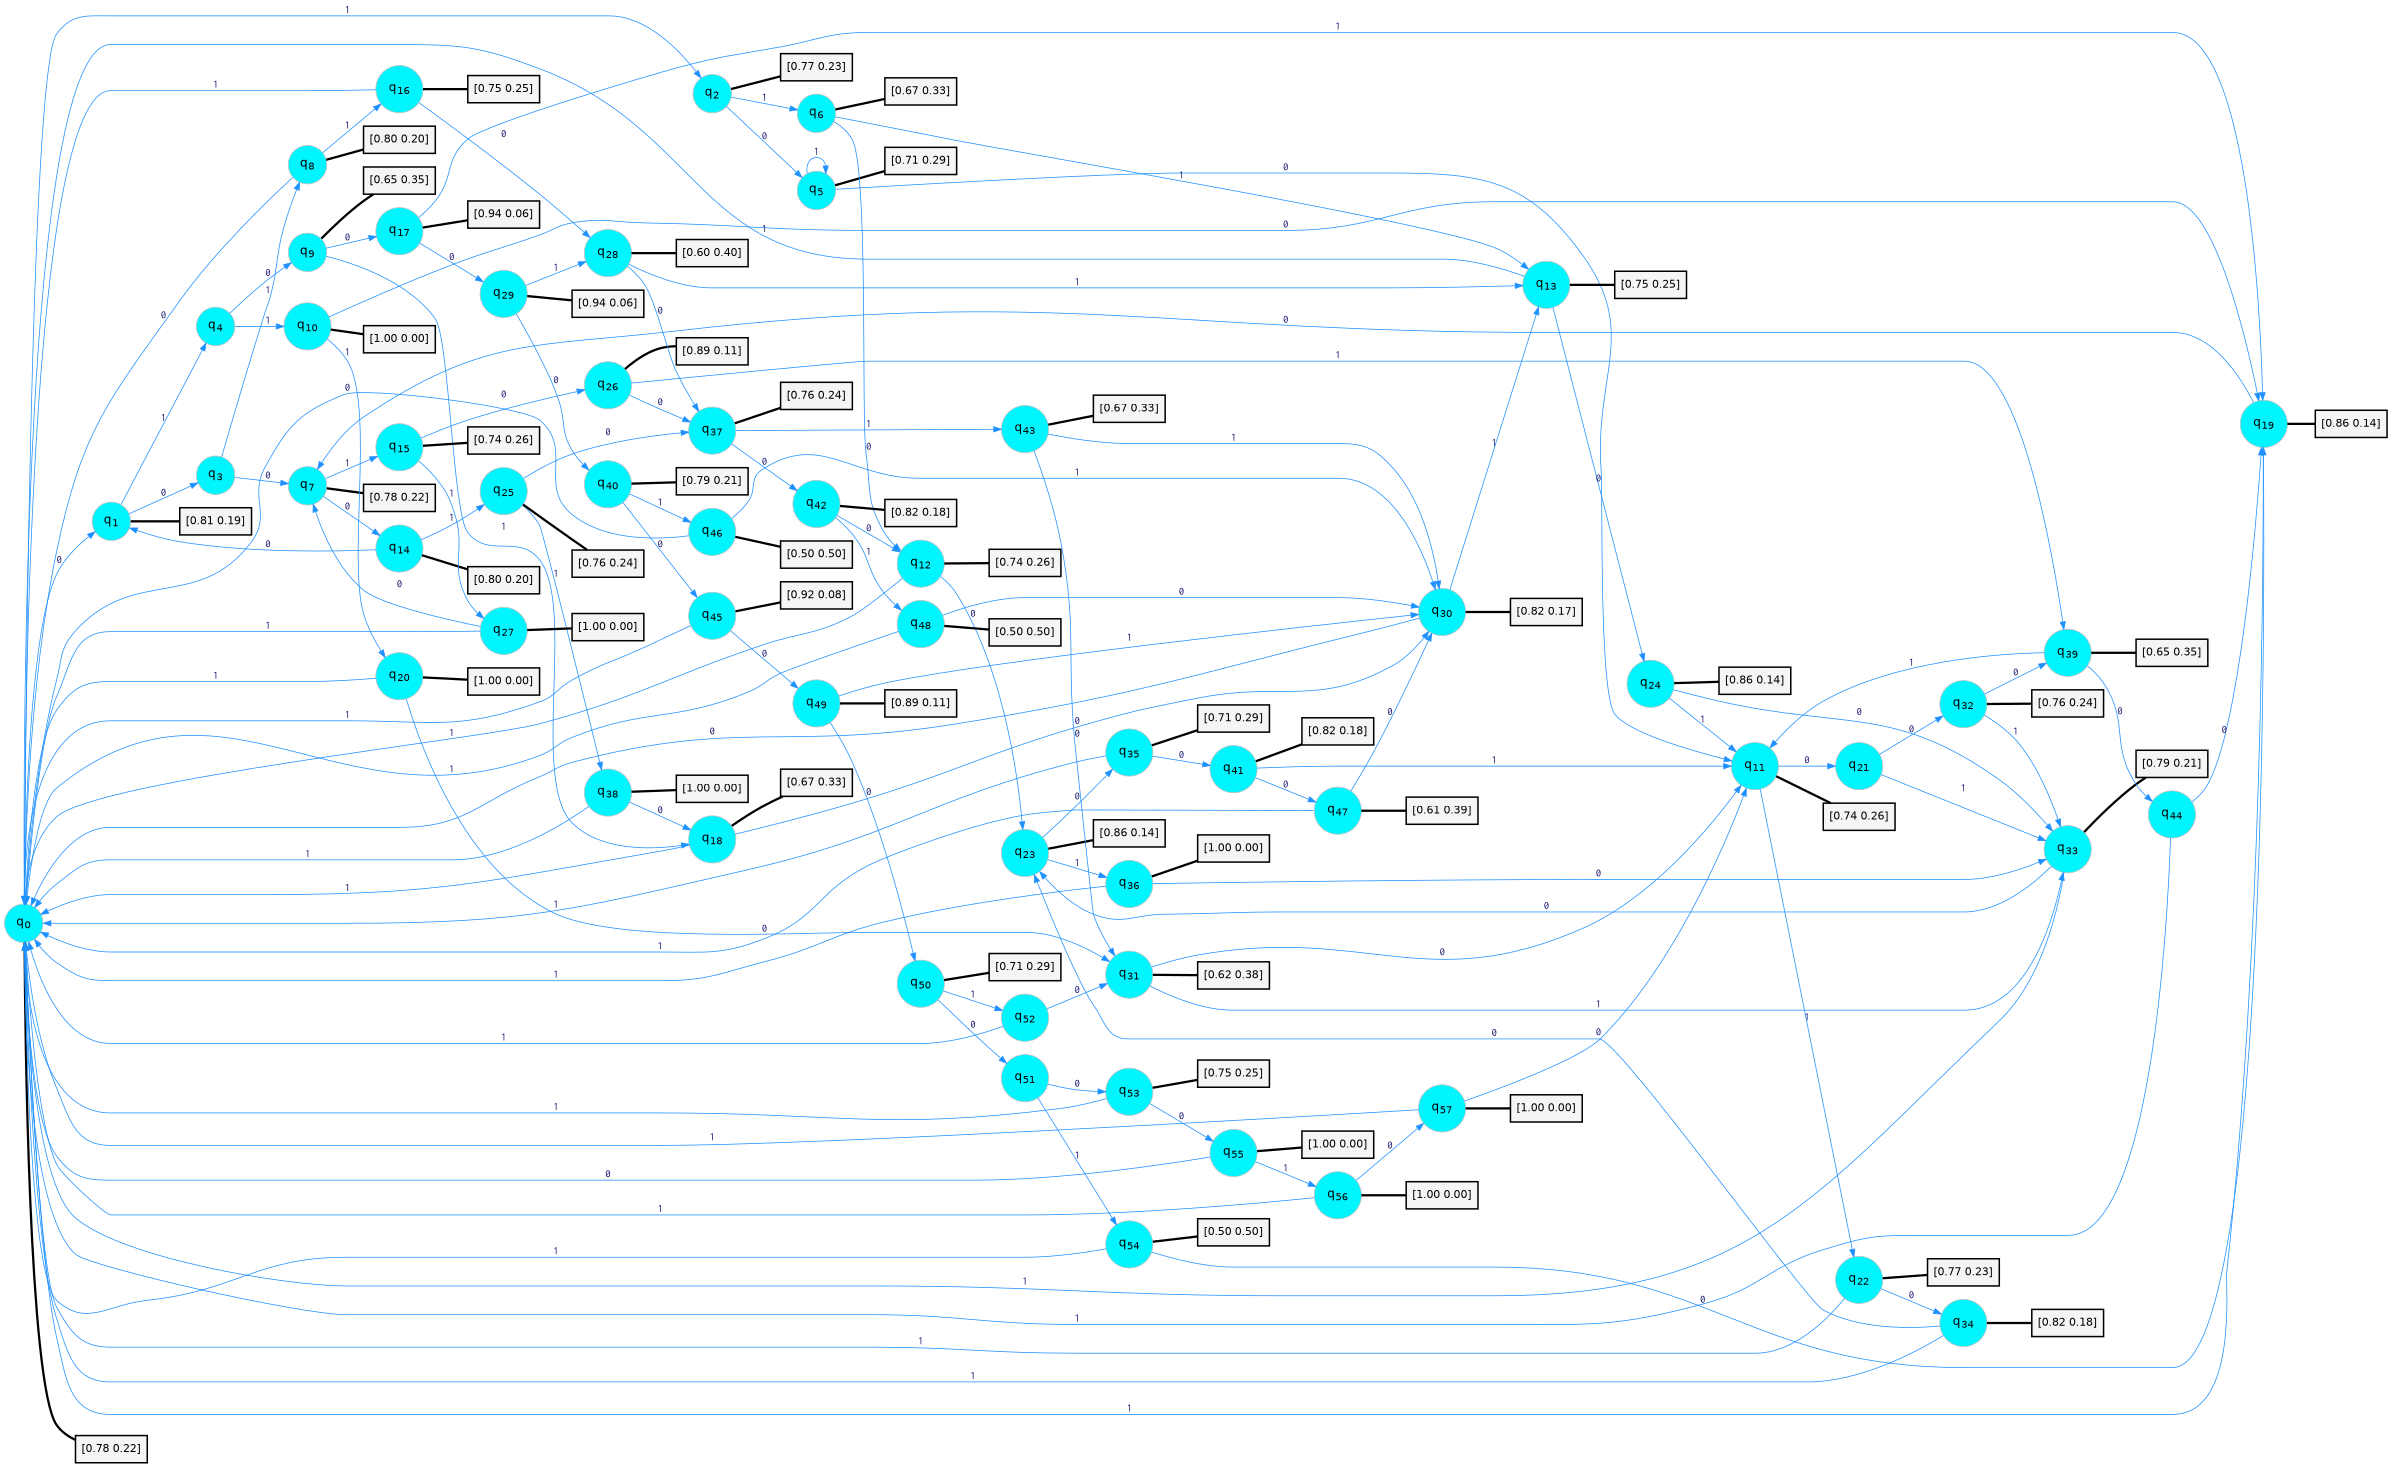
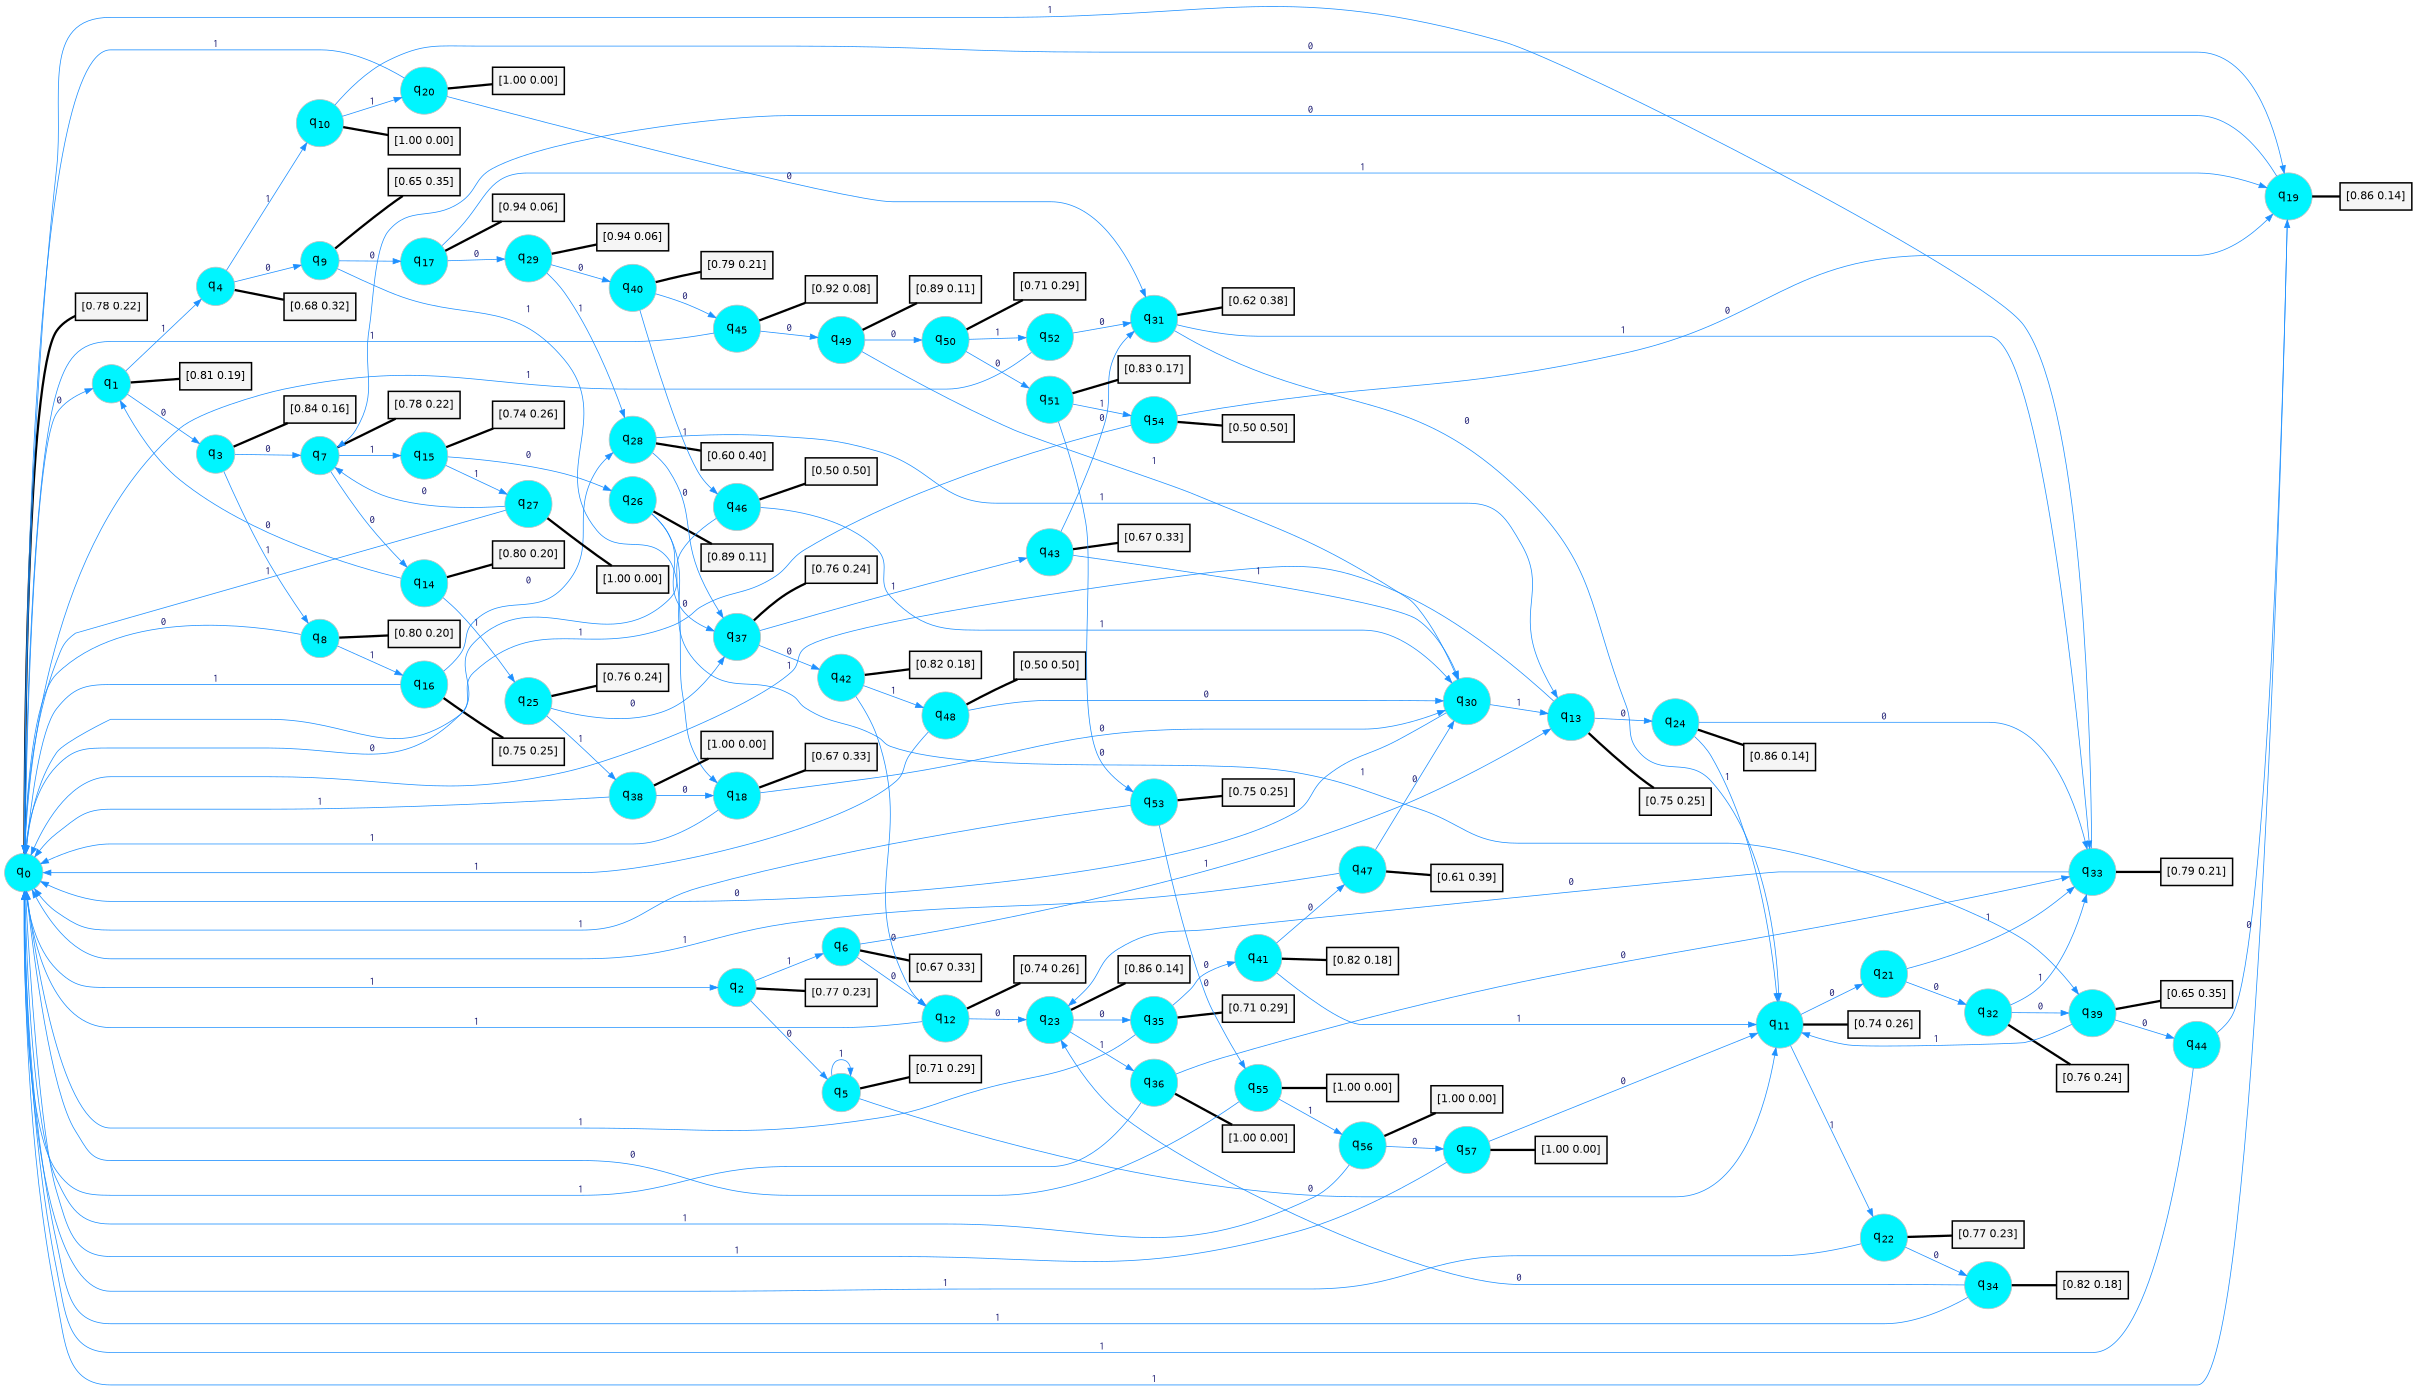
node "[0.68 0.32]": added
node "[0.83 0.17]": added
node "[0.84 0.16]": added
node "[0.82 0.17]": removed
